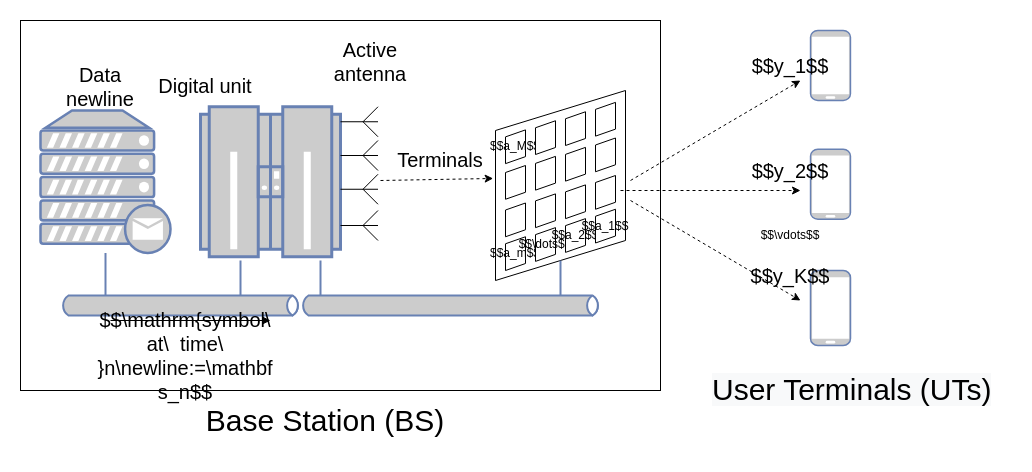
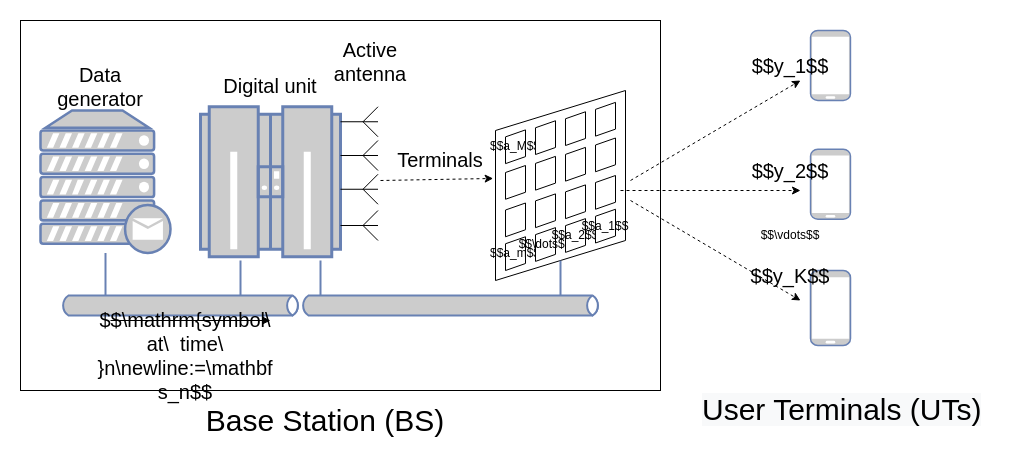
node "Digital unit": moved (206, 86) -> (271, 86)
node "Data newline": label "Data newline" -> "Data generator"
node "User Terminals (UTs)": moved (866, 396) -> (856, 416)
